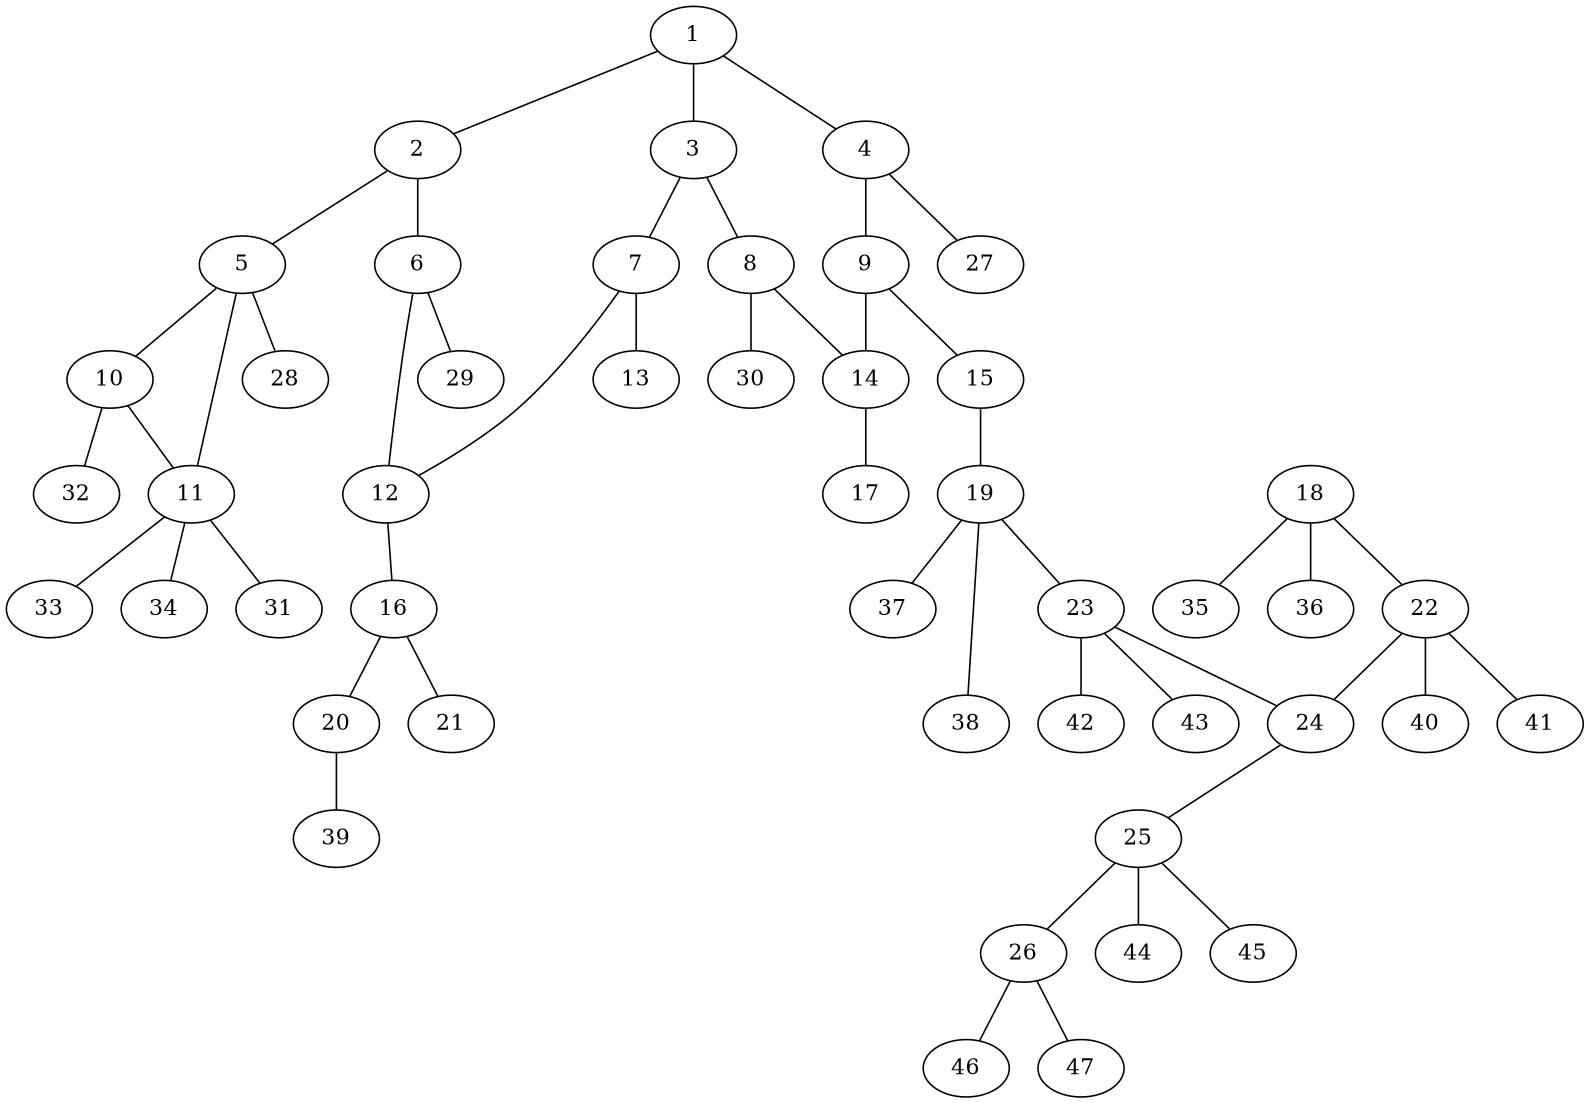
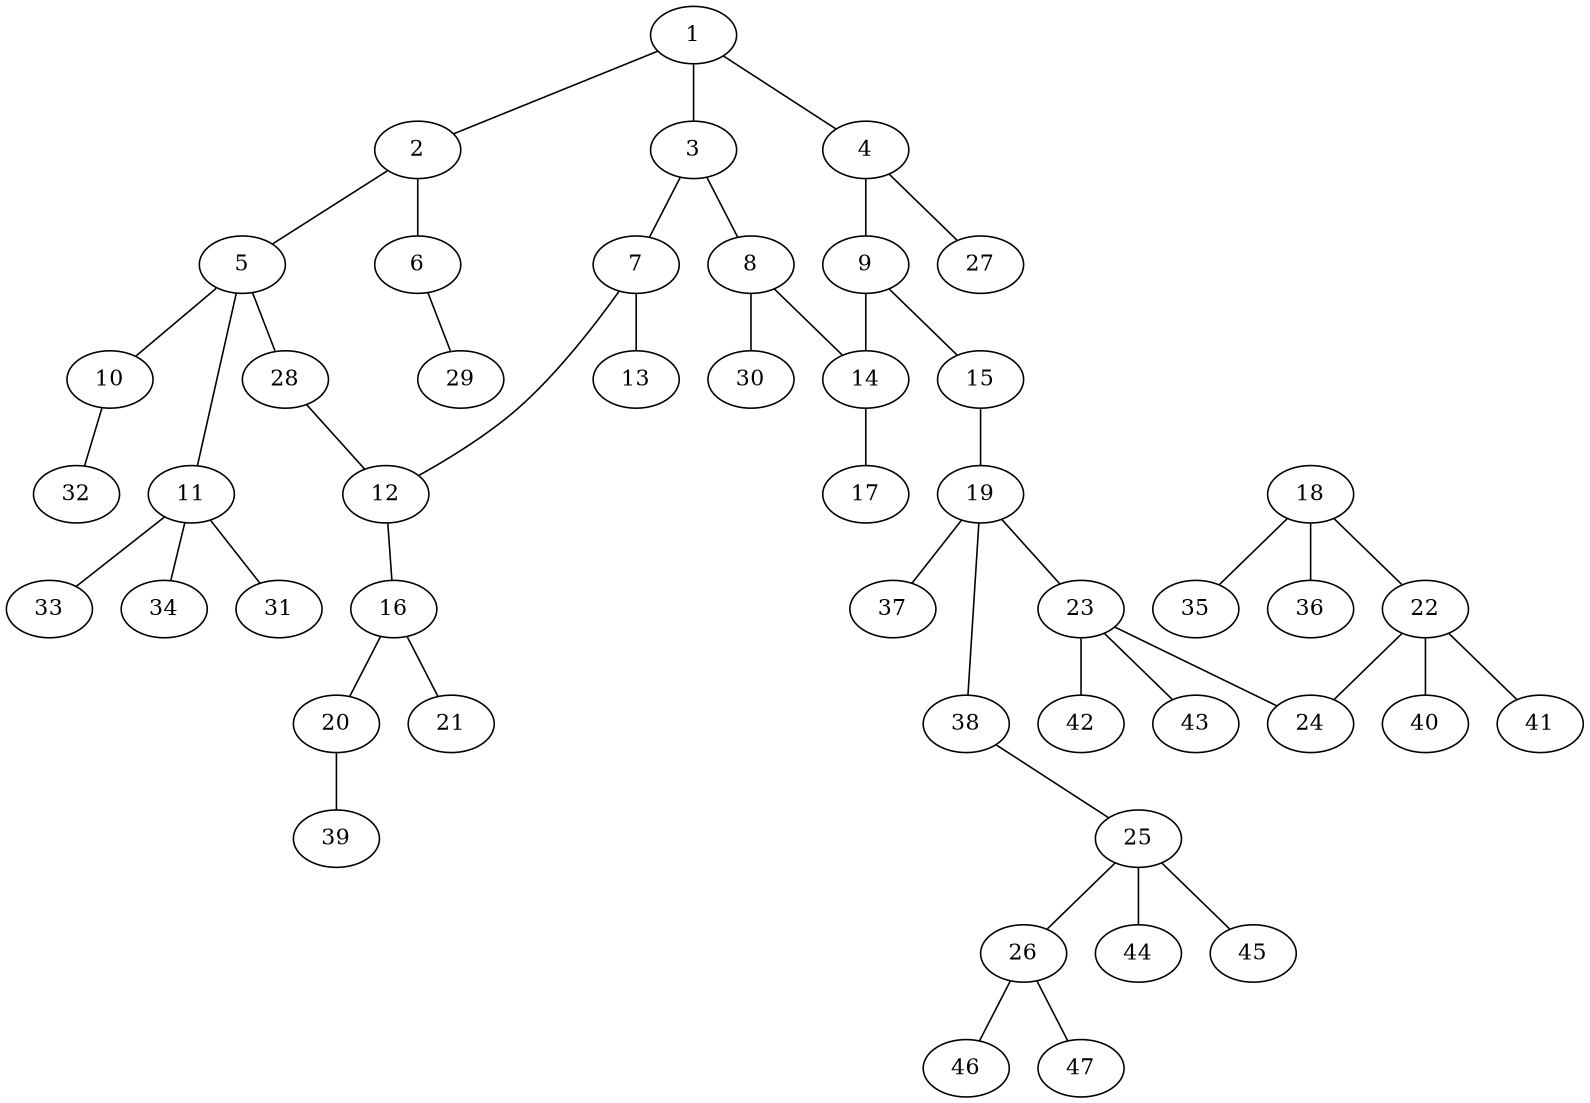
edge "6" -- "12": now "28" -- "12"
edge "10" -- "11": removed
edge "24" -- "25": now "38" -- "25"
